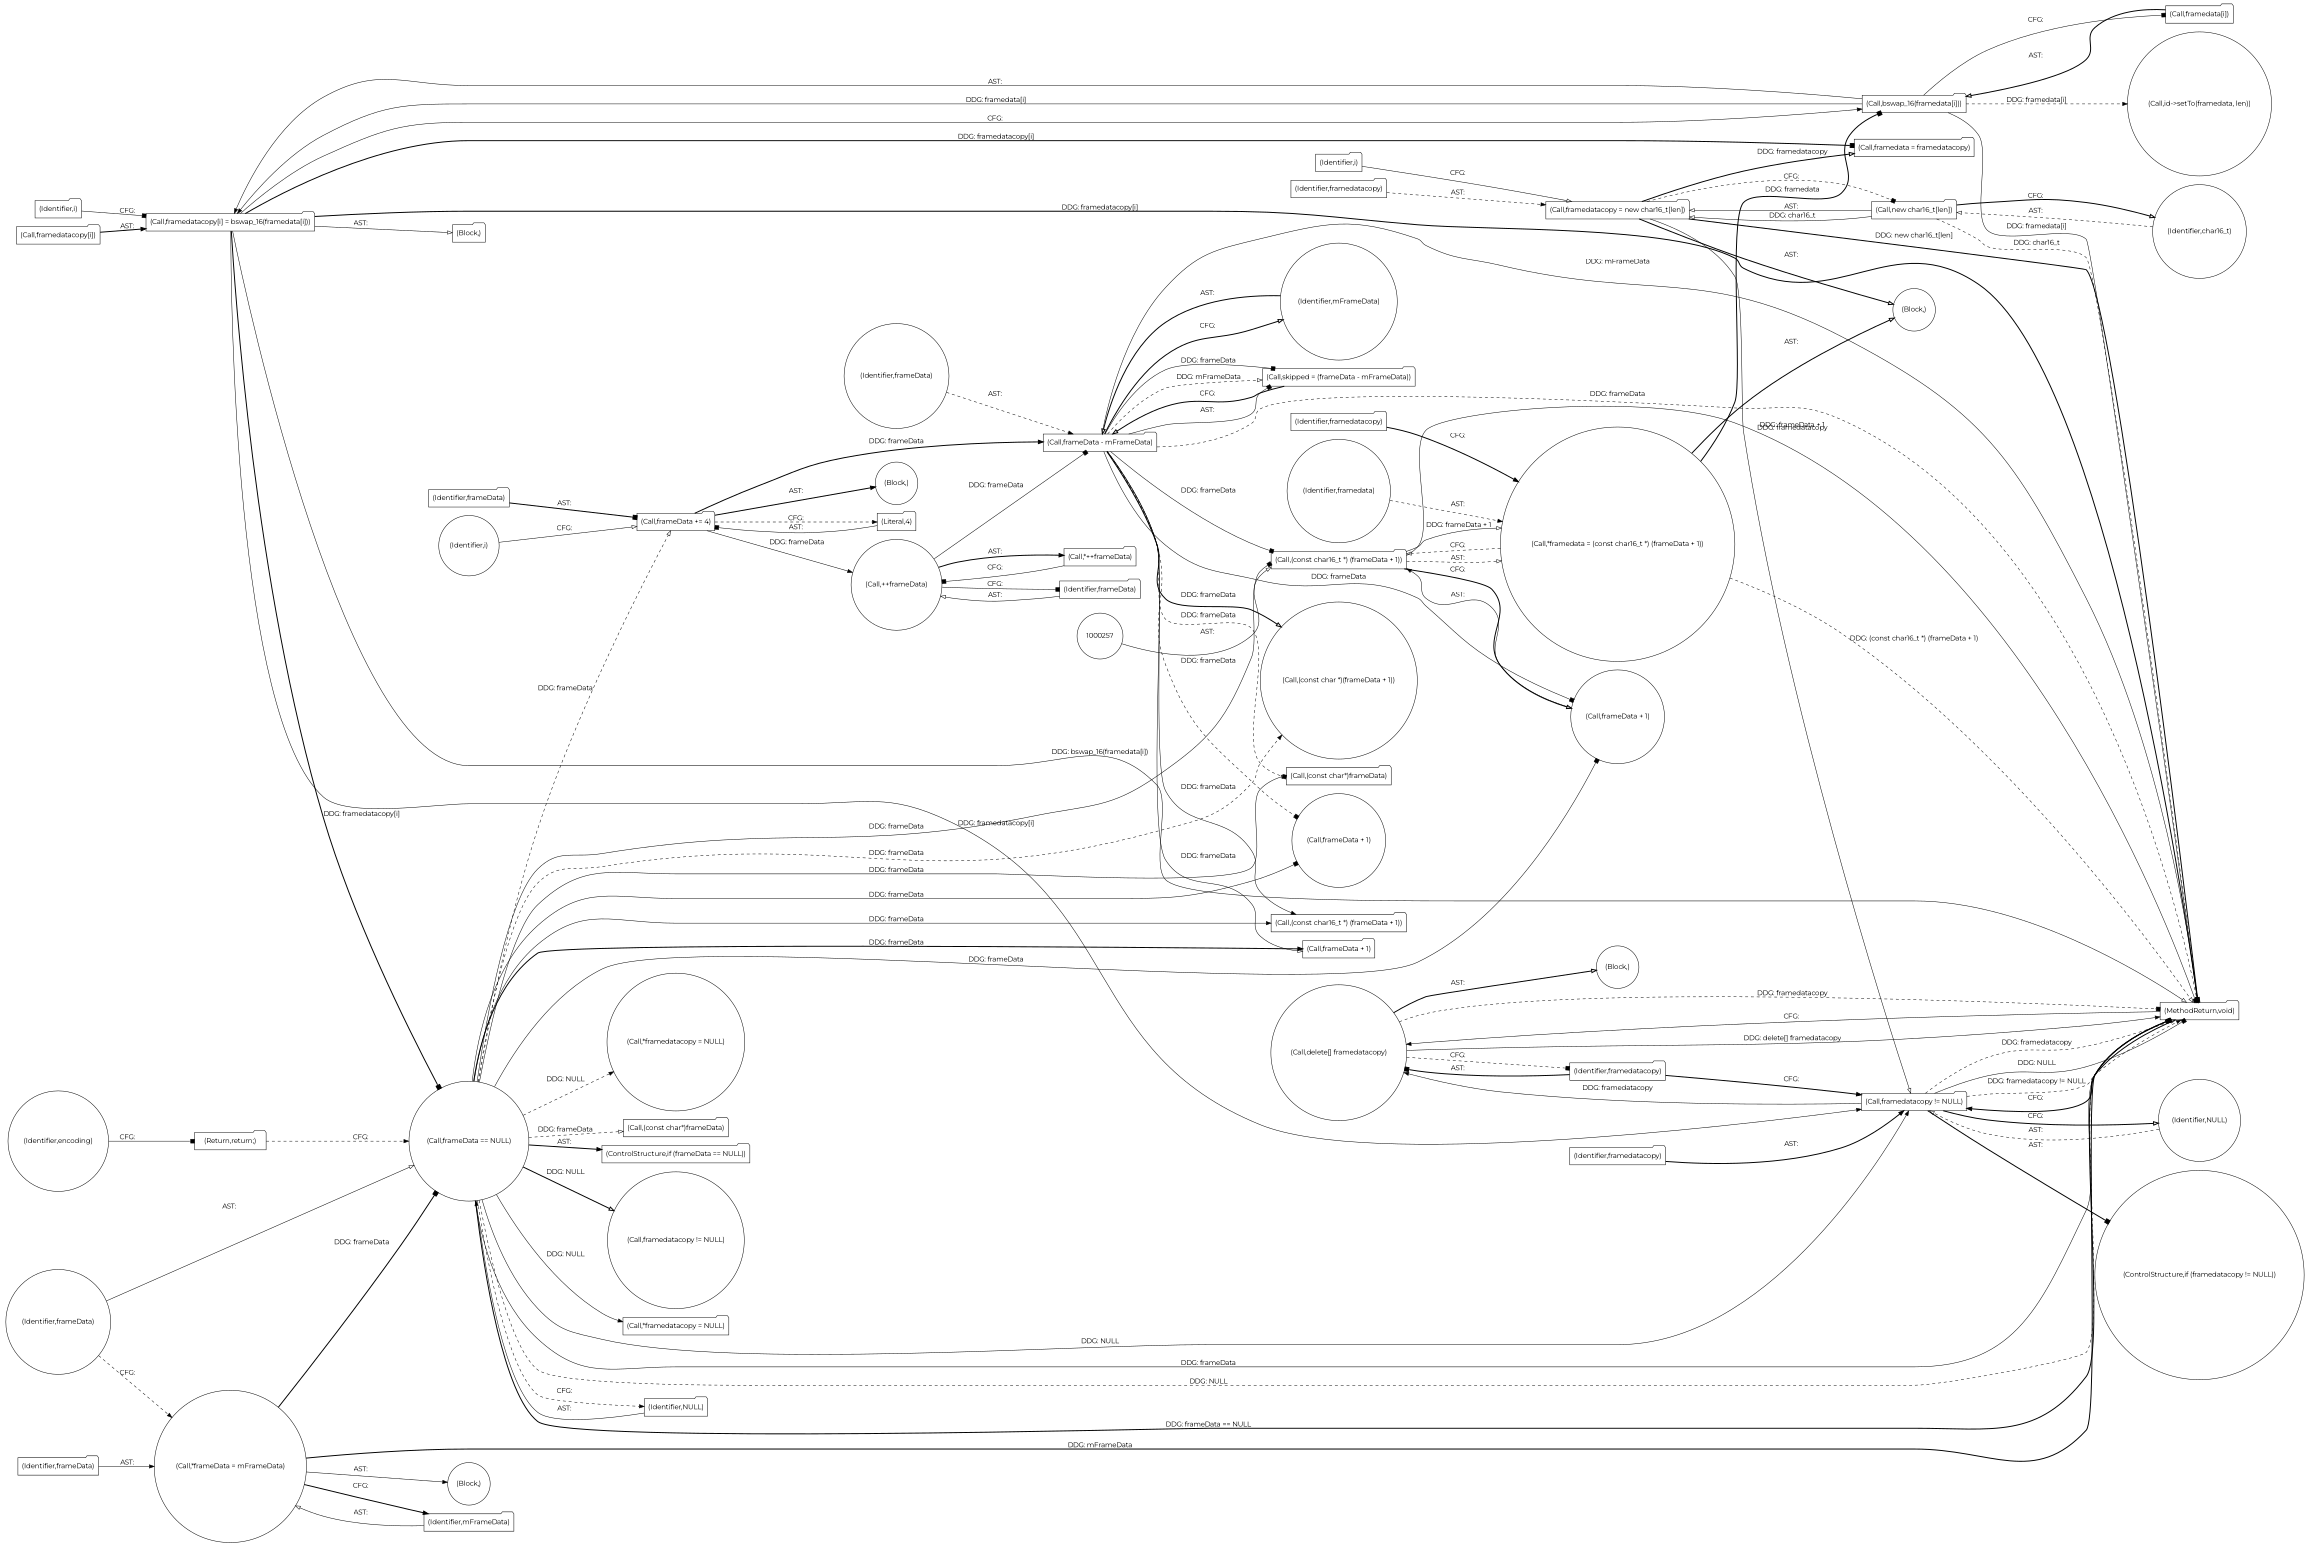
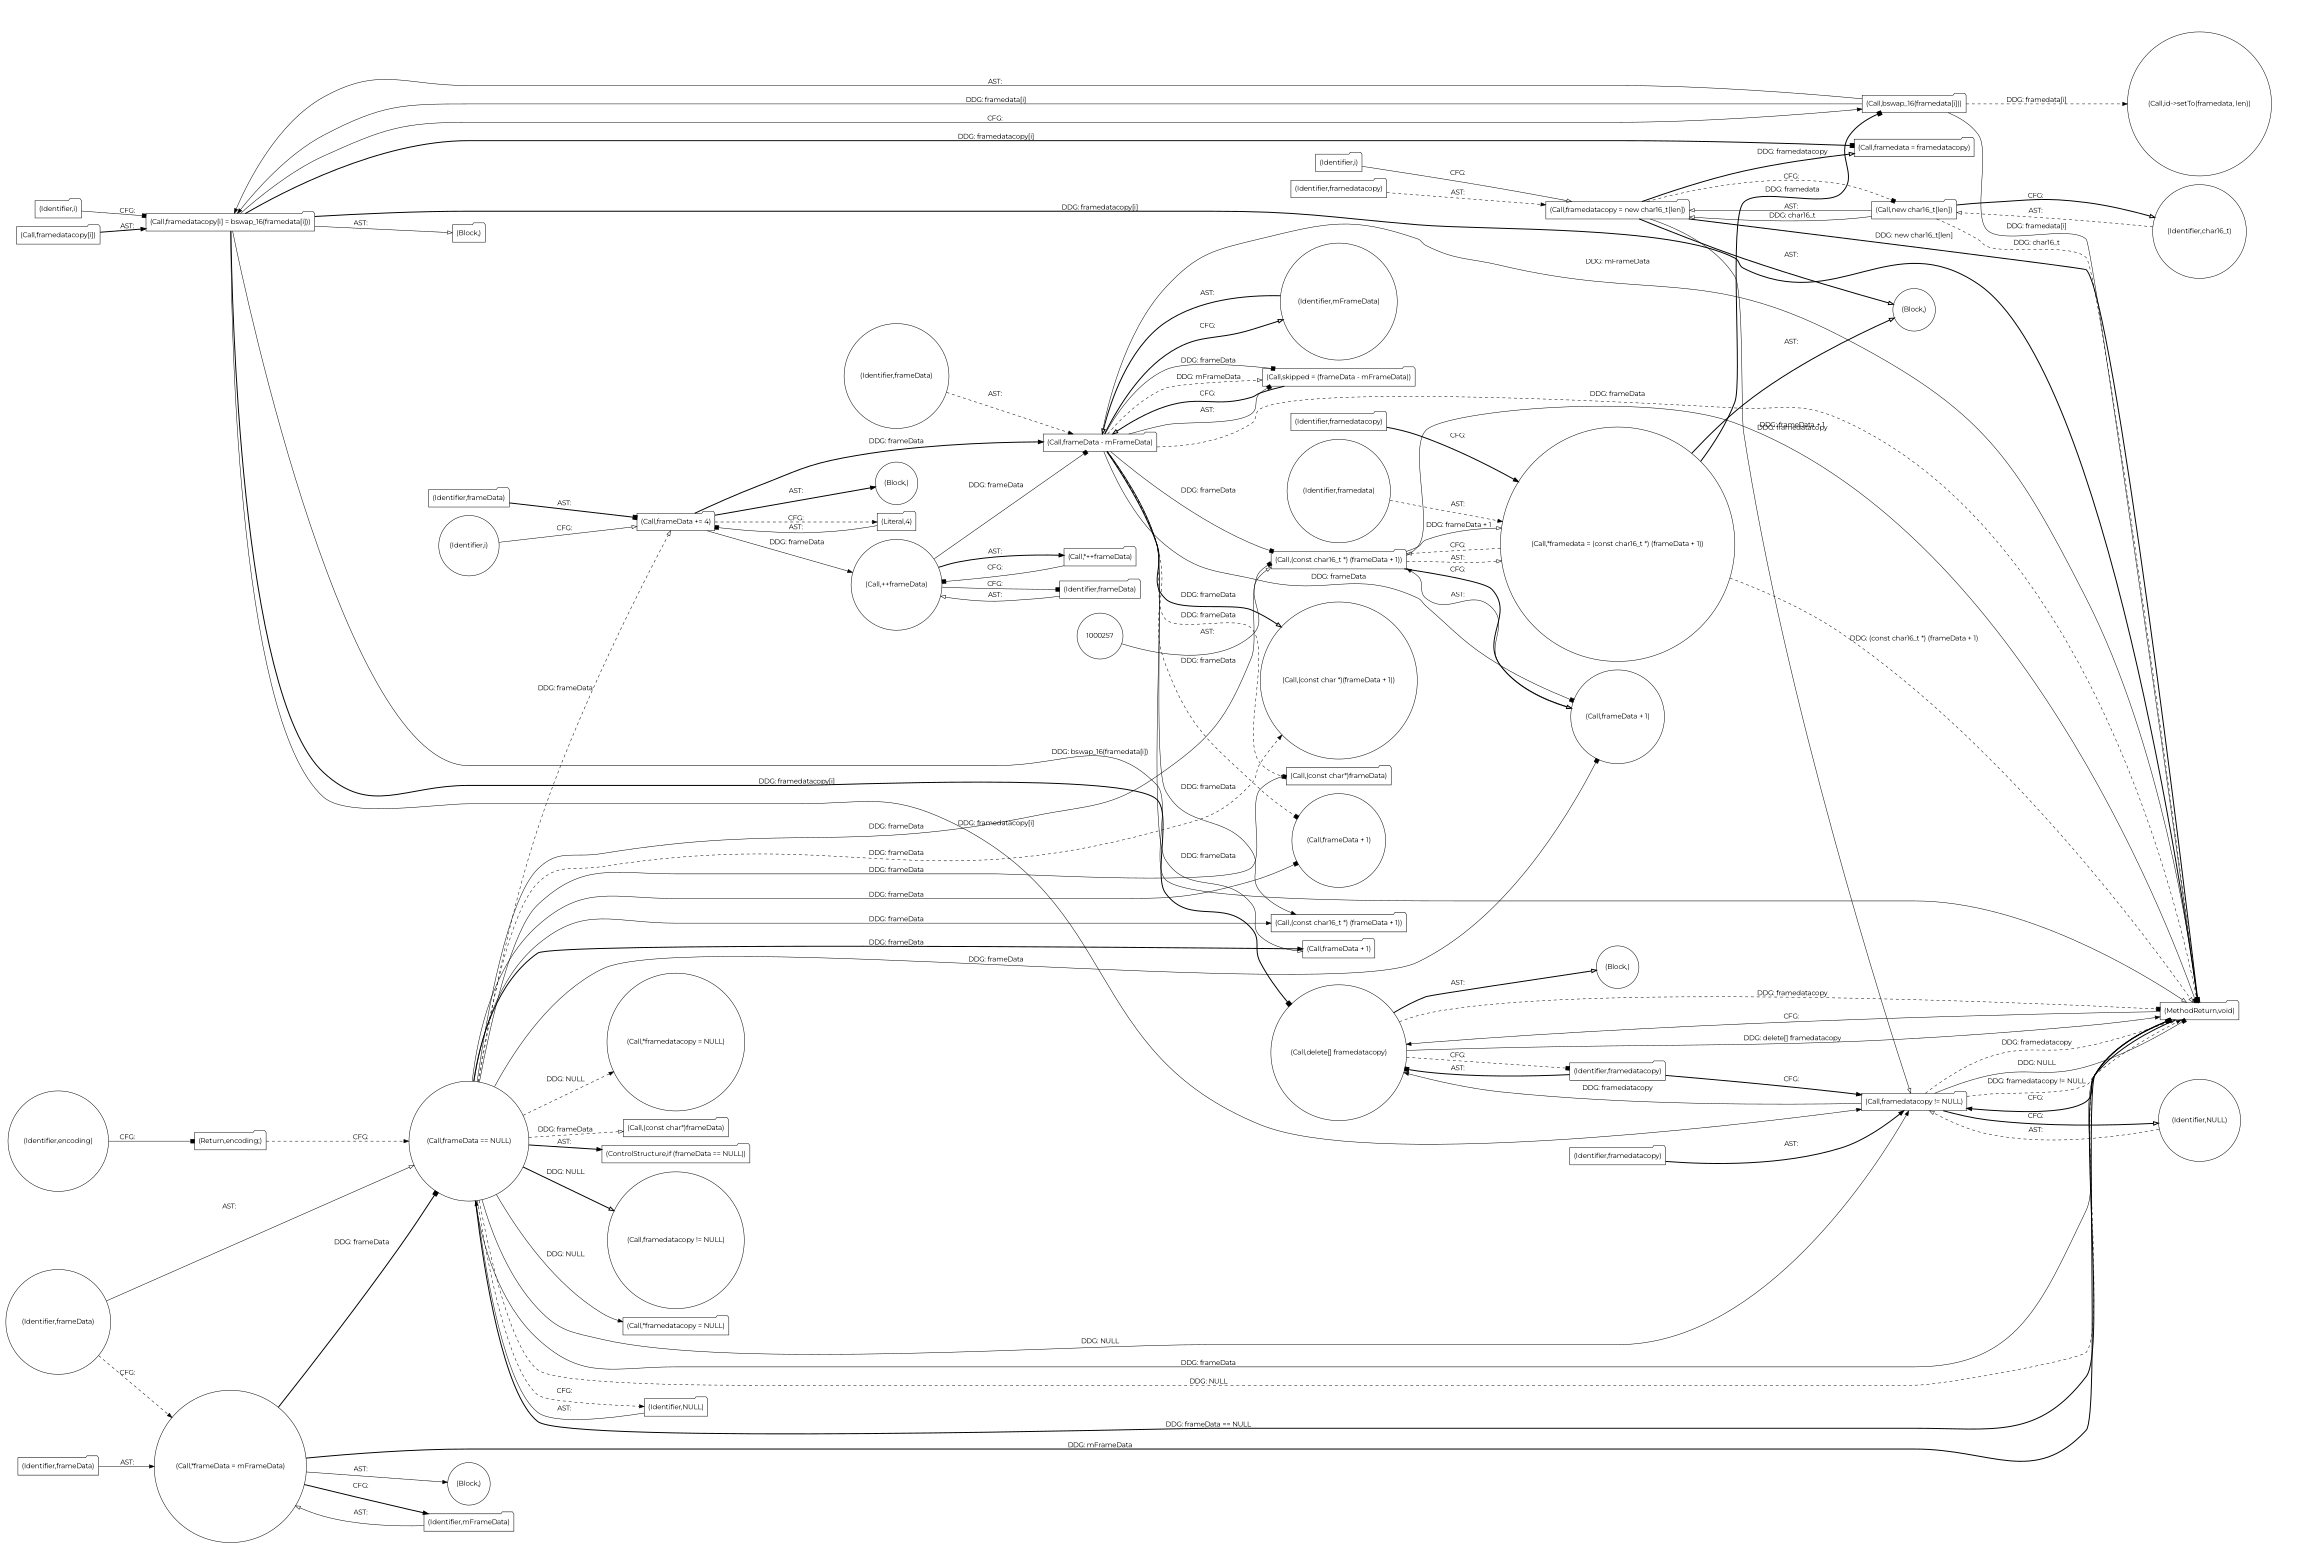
node "(Call,framedata[i])": removed
edge "(Call,framedatacopy[i] = bswap_16(framedata[i]))" -> "(Call,frameData == NULL)": now "(Call,framedatacopy[i] = bswap_16(framedata[i]))" -> "(Call,delete[] framedatacopy)"
node "(Return,return;)": label "(Return,return;)" -> "(Return,encoding;)"
node "(ControlStructure,if (framedatacopy != NULL))": removed
